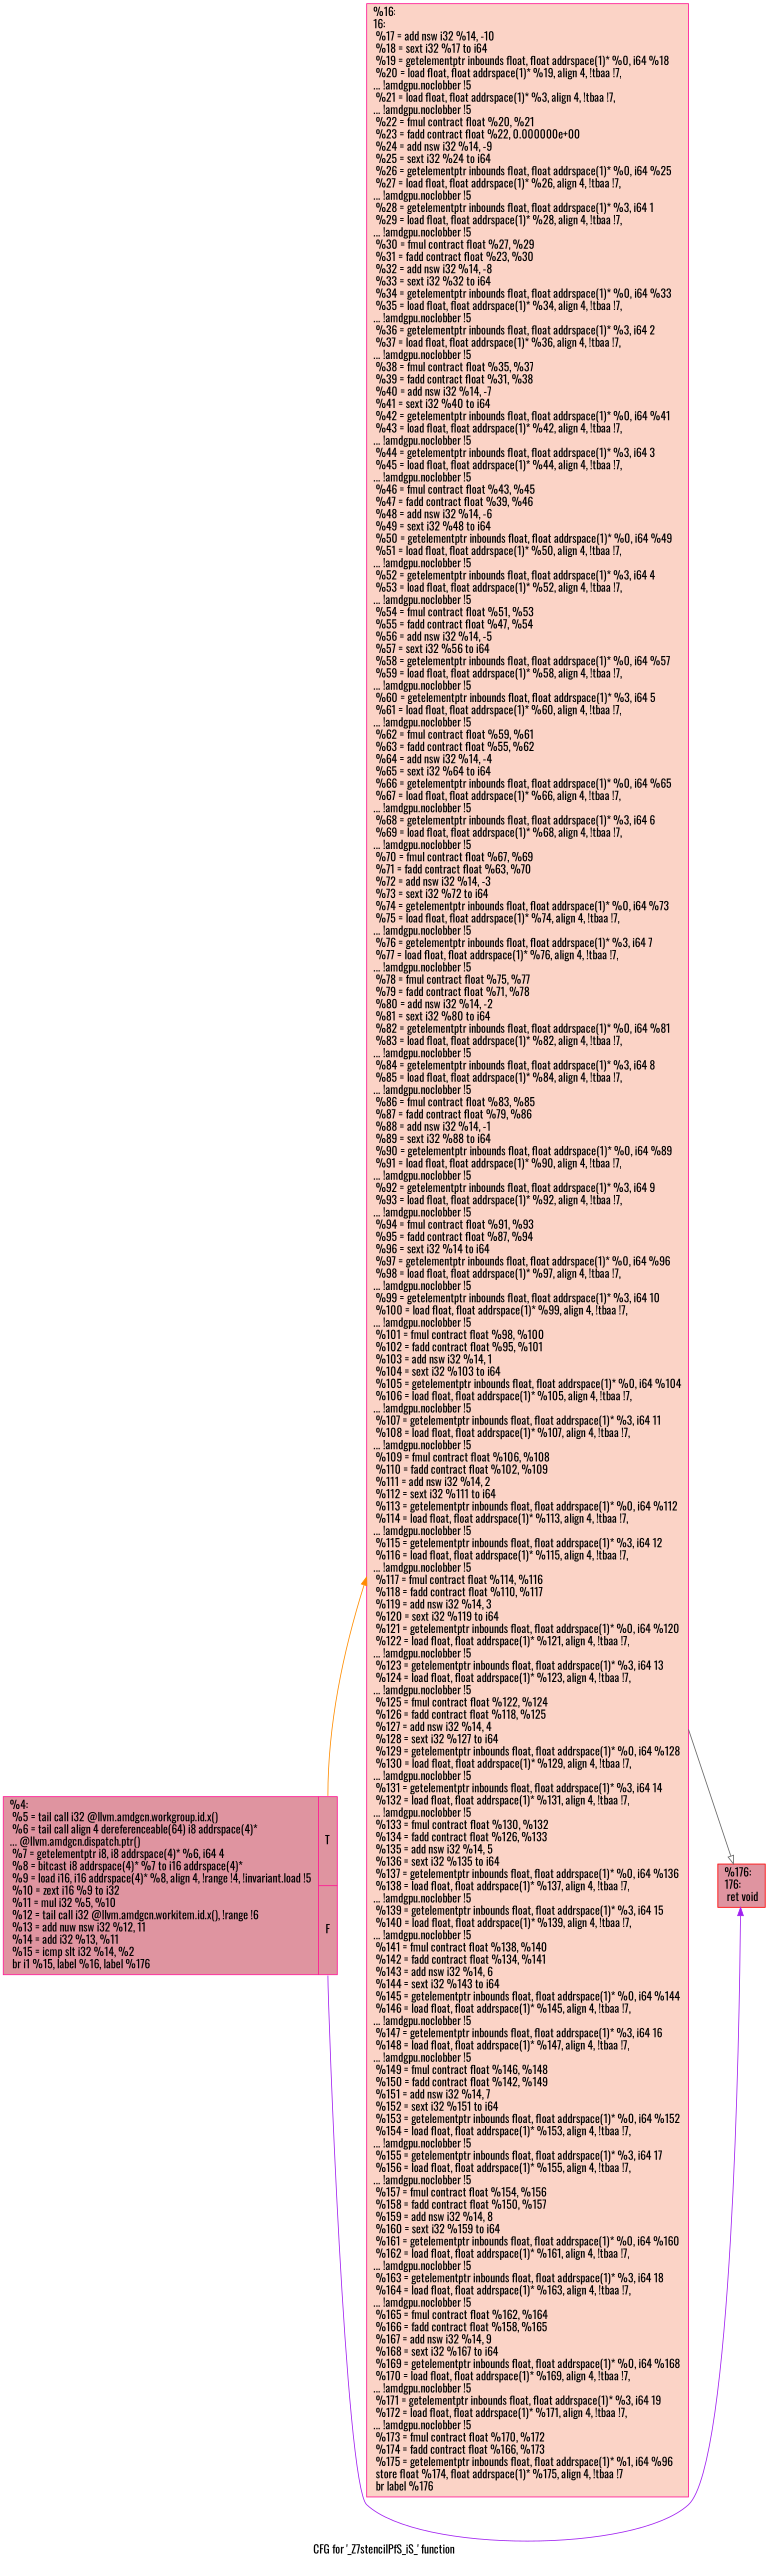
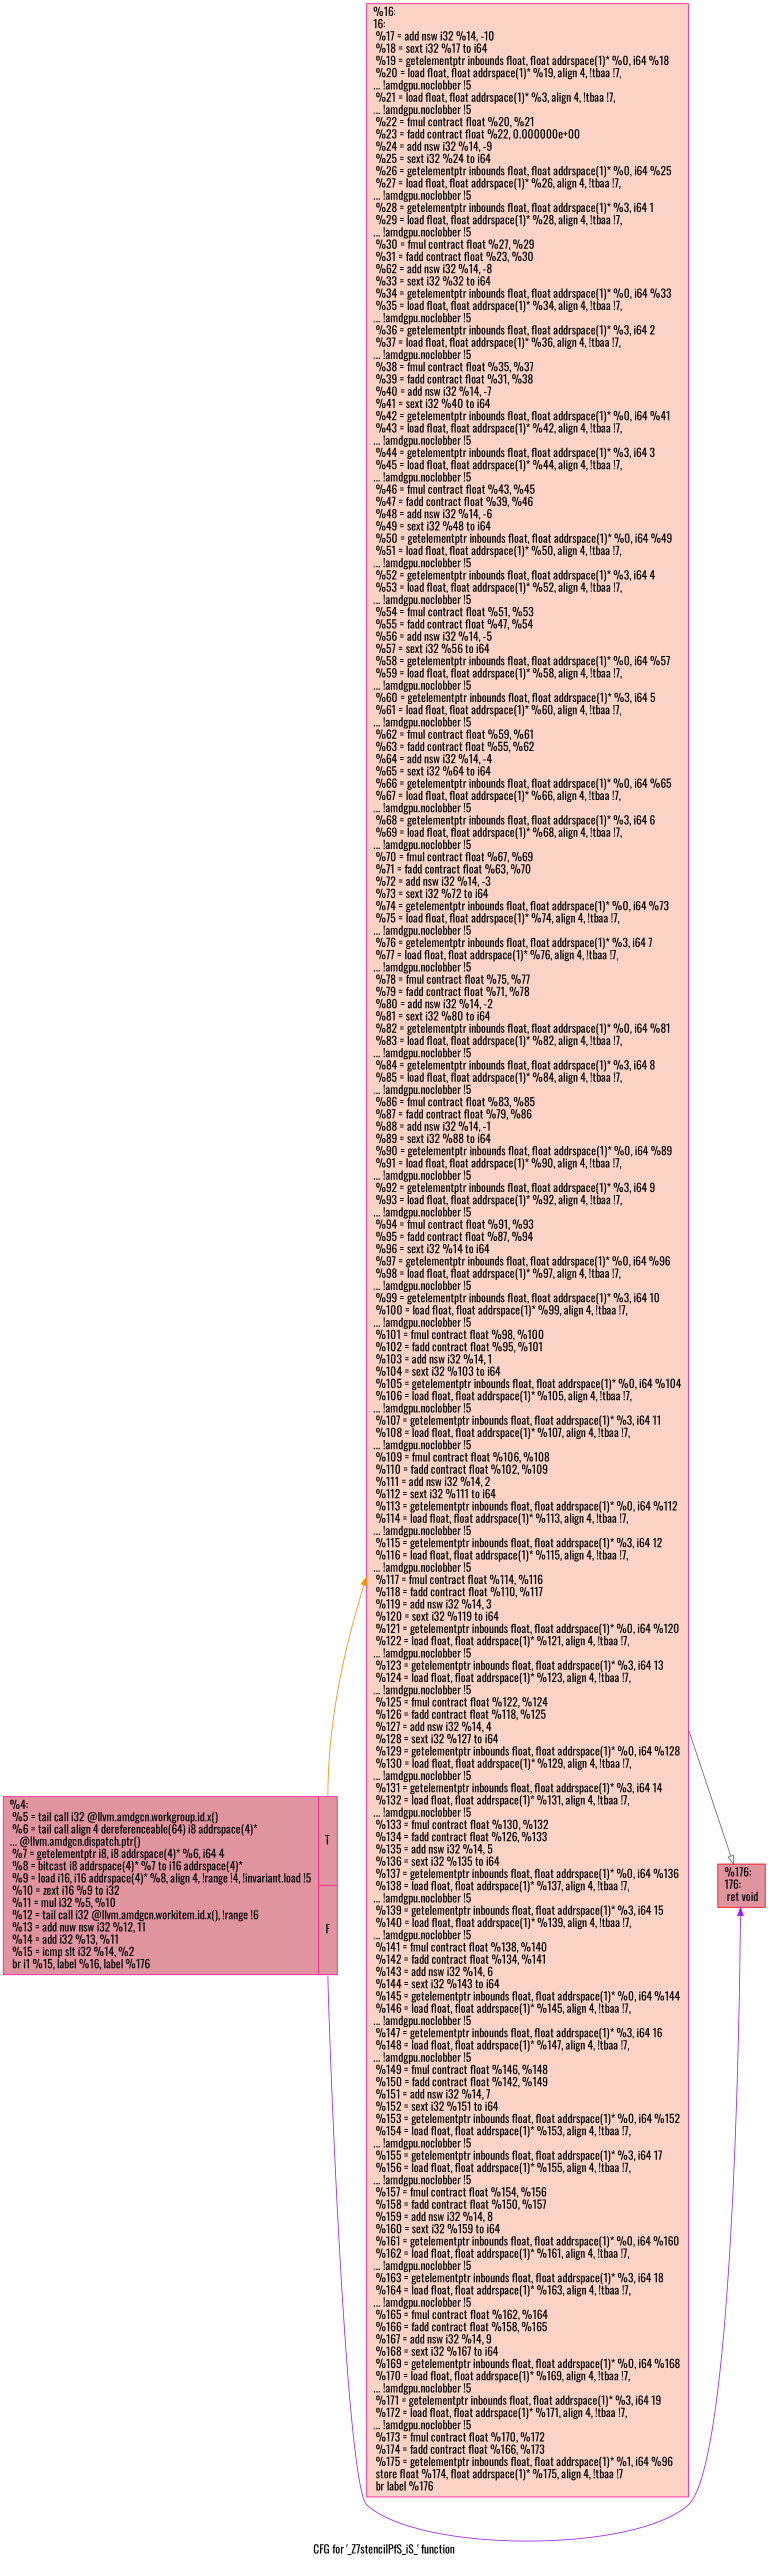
node "%16:": text "%32 = add nsw i32 %14, -8" -> "%62 = add nsw i32 %14, -8"
